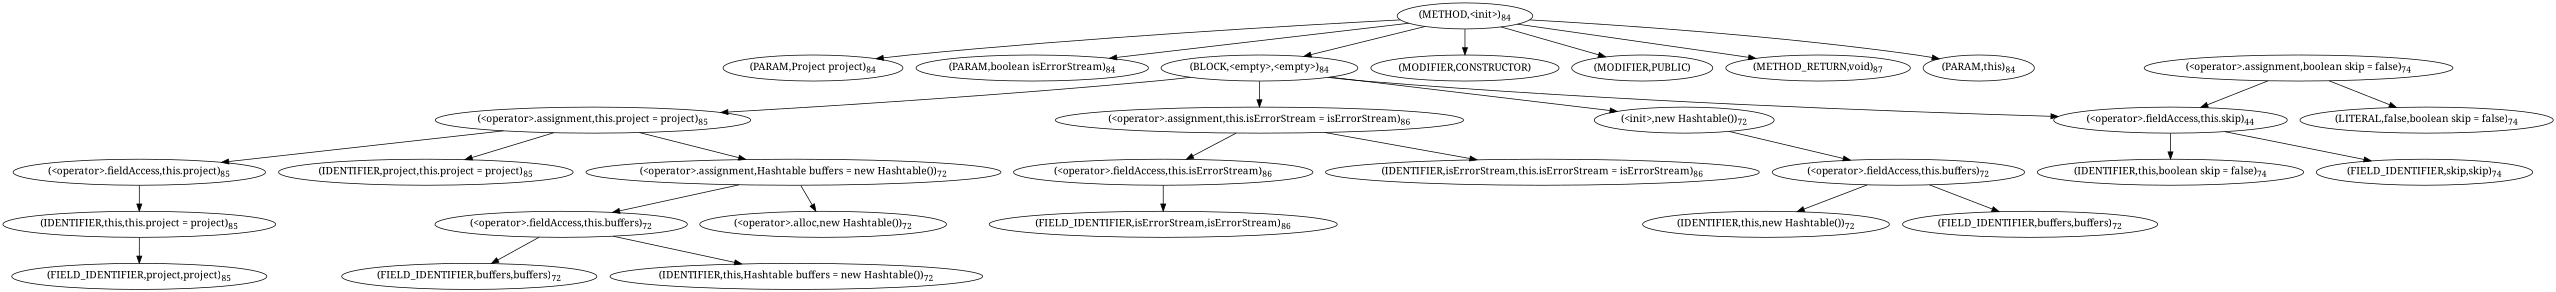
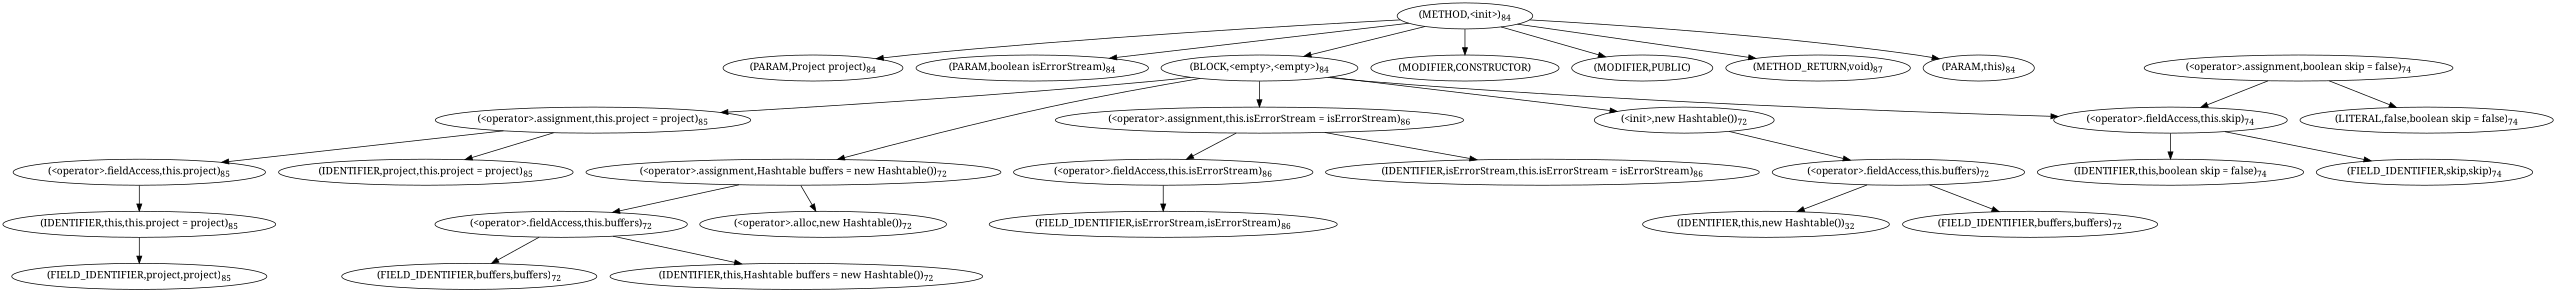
node "(<operator>.fieldAccess,this.skip)": text "44" -> "74"
edge "(<operator>.assignment,this.project = project)" -> "(<operator>.assignment,Hashtable buffers = new Hashtable())": now "(BLOCK,<empty>,<empty>)" -> "(<operator>.assignment,Hashtable buffers = new Hashtable())"
node "(IDENTIFIER,this,new Hashtable())": text "72" -> "32"
